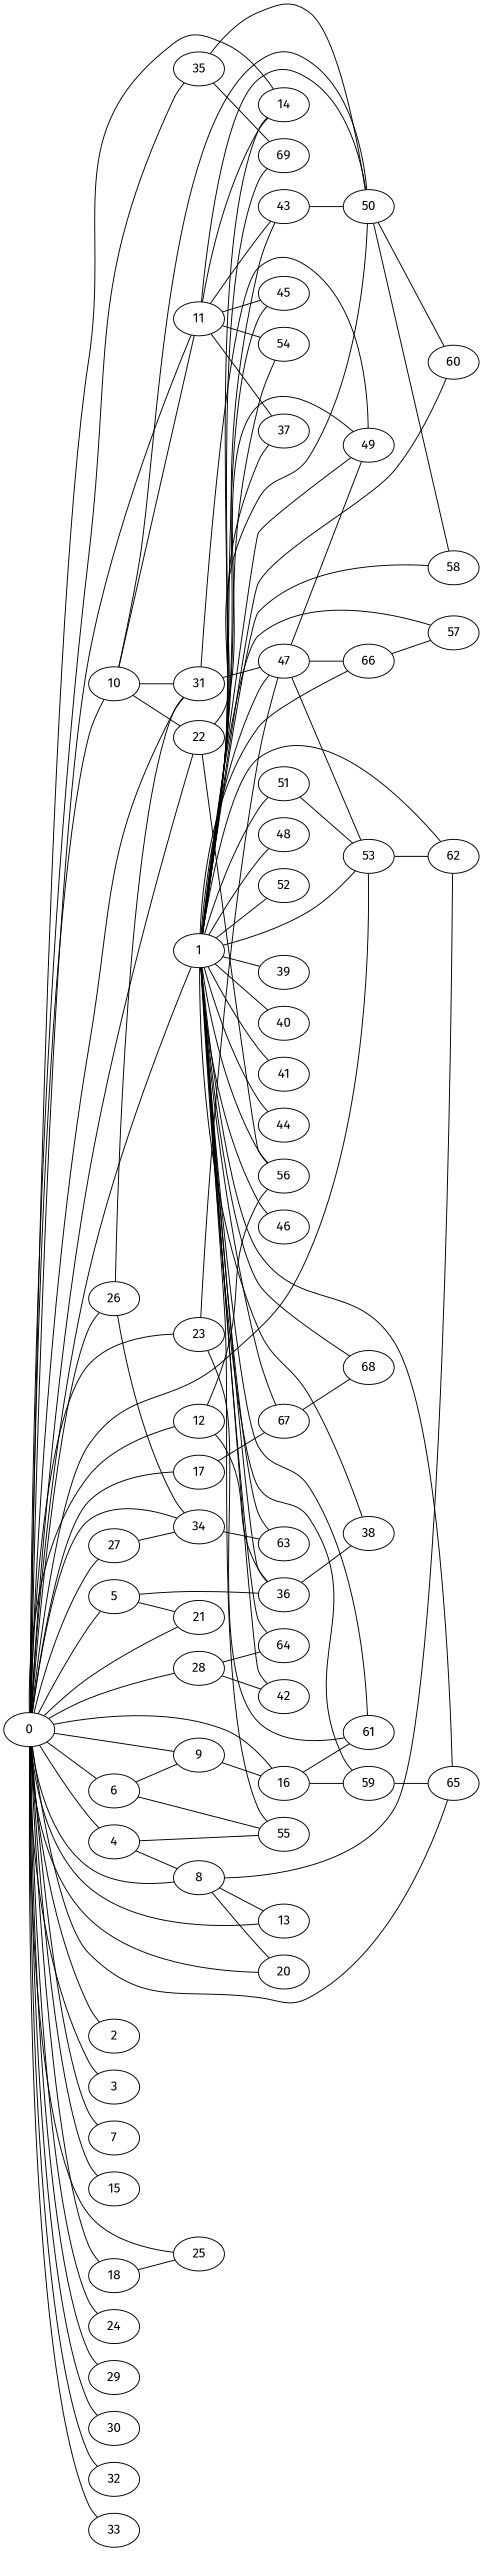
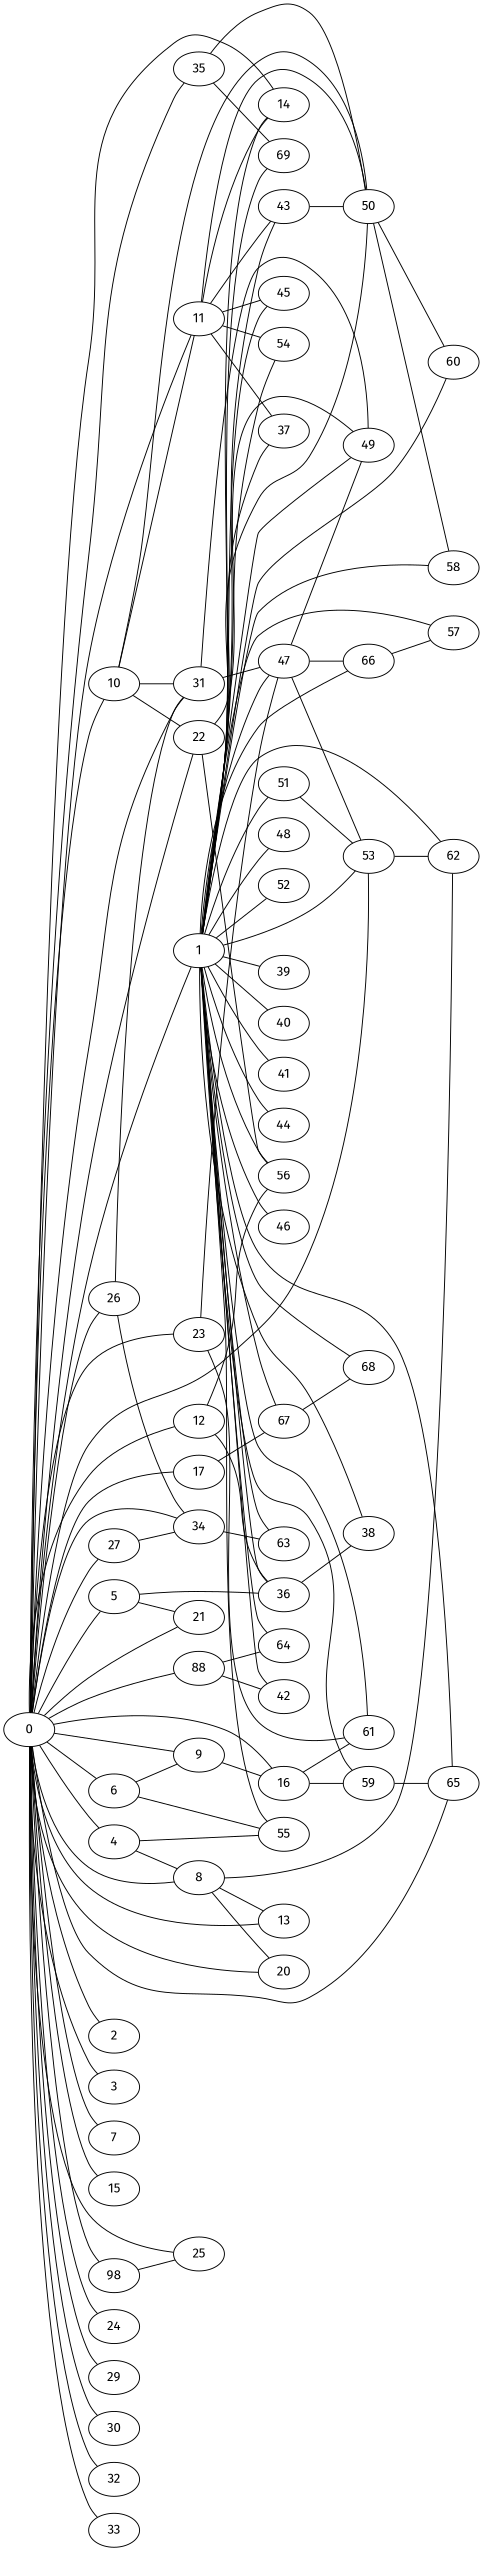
node "28": label "28" -> "88"
node "18": label "18" -> "98"
